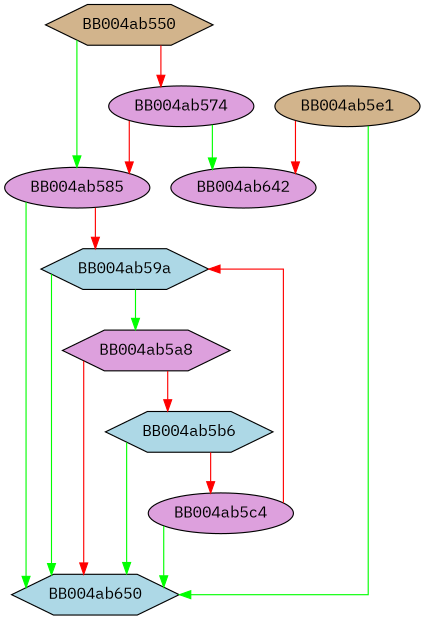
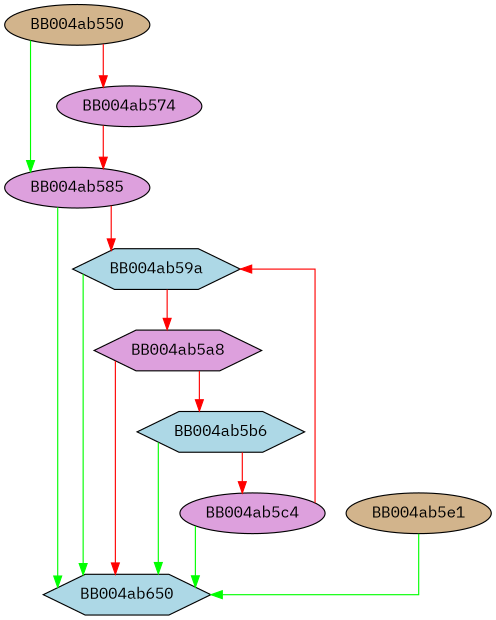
node "BB004ab550": shape hexagon -> ellipse
node "BB004ab642": removed
edge "BB004ab59a" -> "BB004ab5a8": color green -> red
